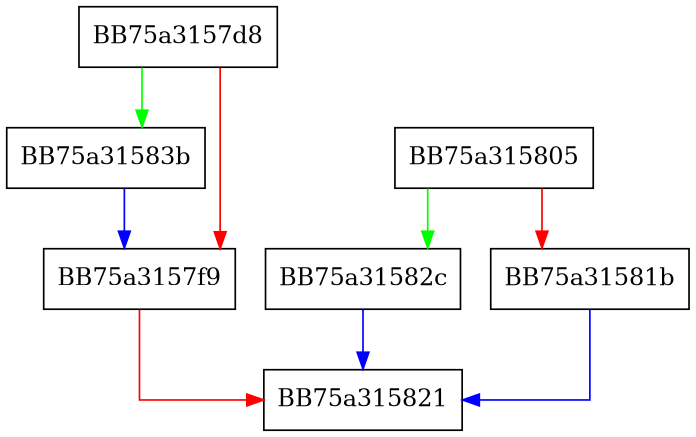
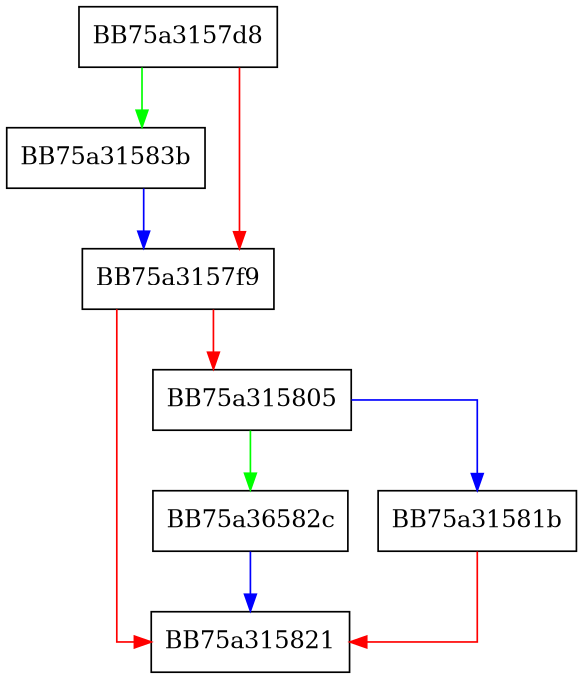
edge "BB75a315805" -> "BB75a31581b": color red -> blue
node "BB75a31582c": label "BB75a31582c" -> "BB75a36582c"
edge "BB75a3157f9" -> "BB75a315805": added
edge "BB75a31581b" -> "BB75a315821": color blue -> red
